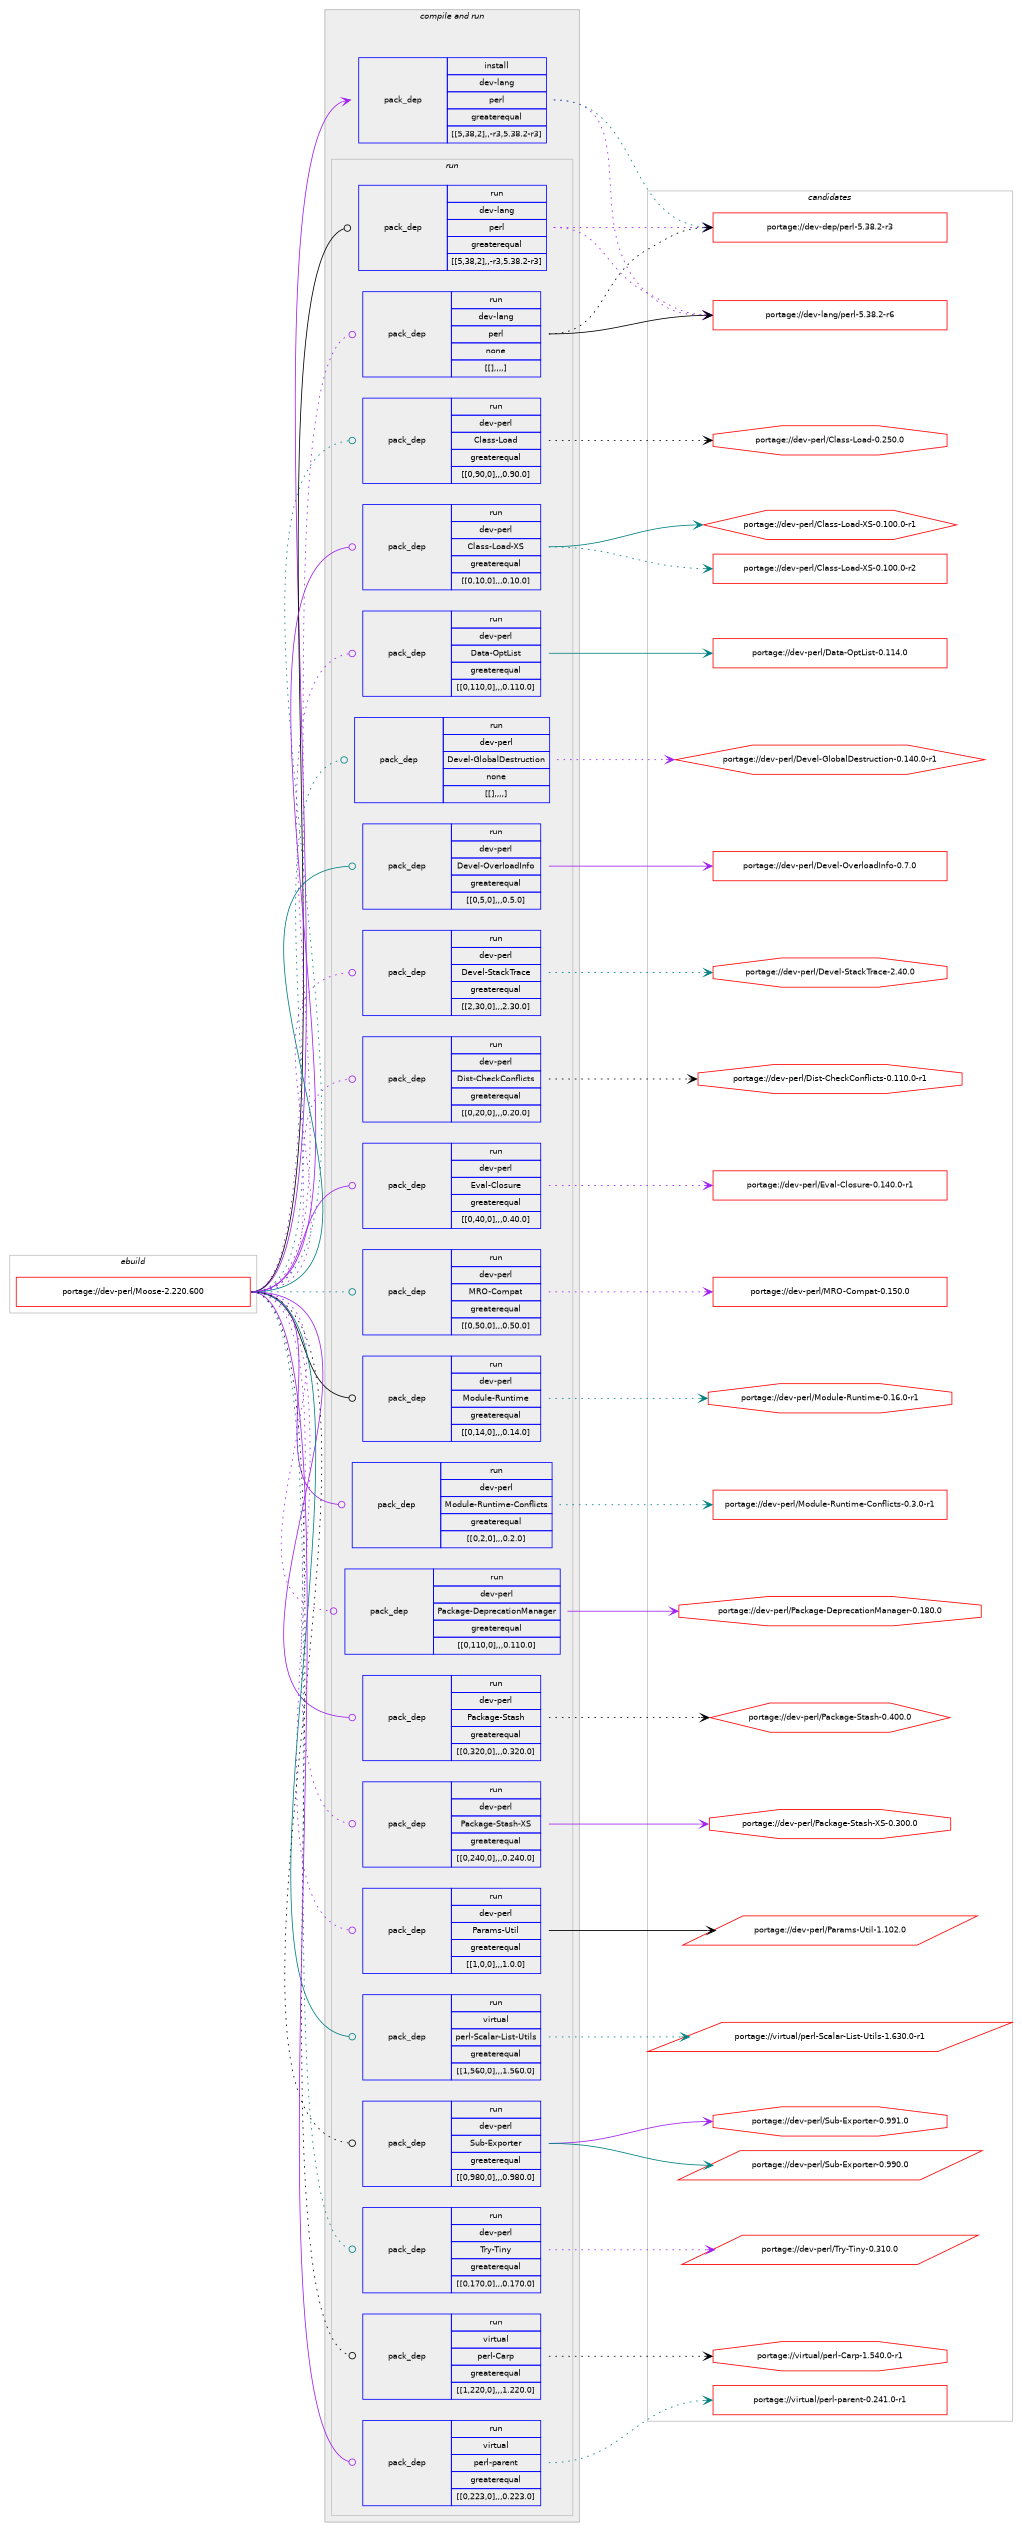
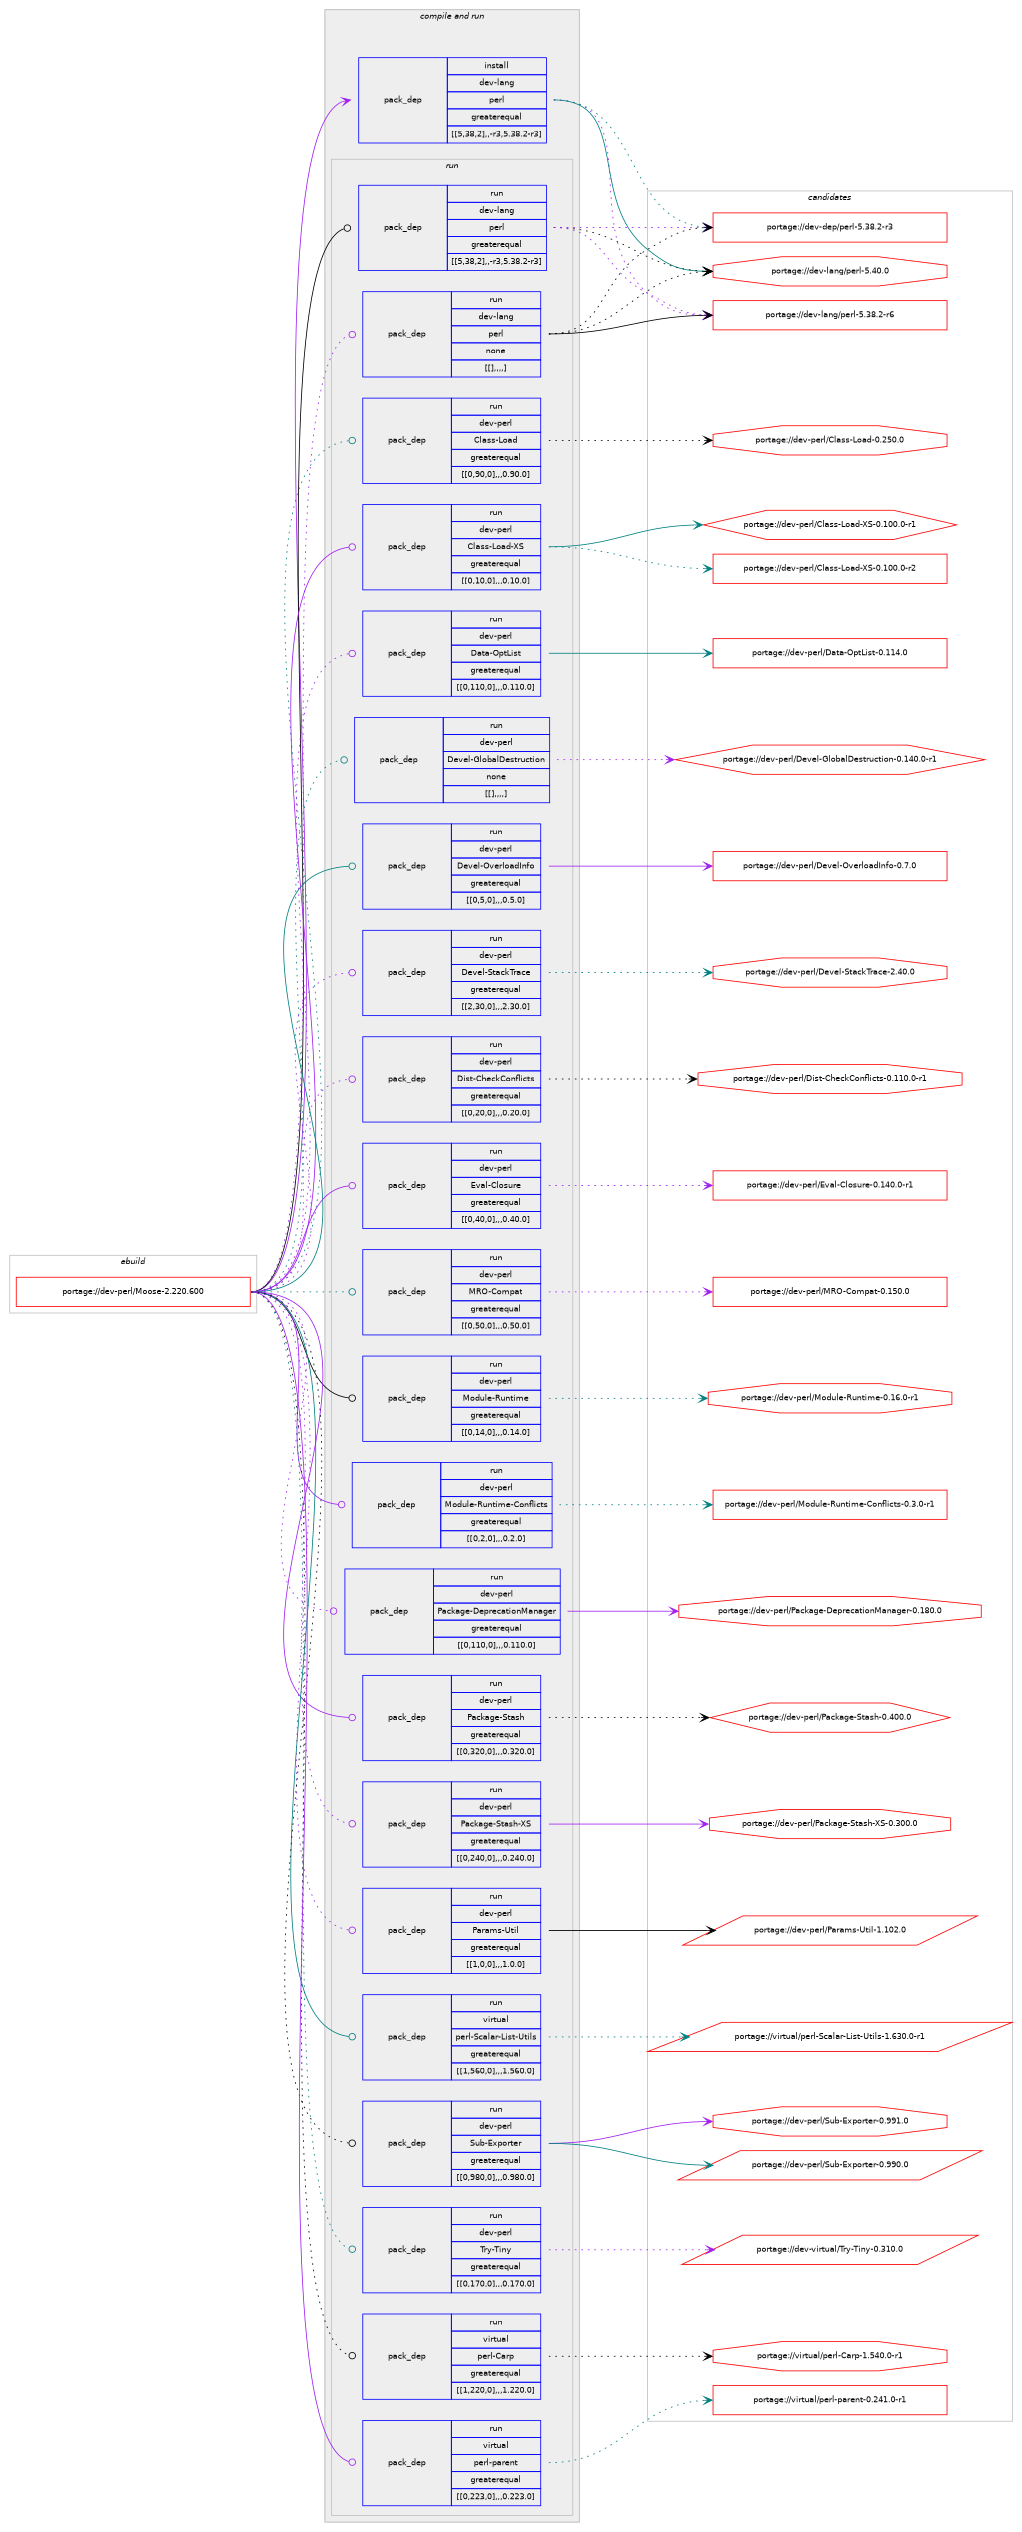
node "portage://dev-lang/perl-5.40.0": added
node "portage://dev-perl/Try-Tiny-0.310.0": label "portage://dev-perl/Try-Tiny-0.310.0" -> "portage://dev-virtual/Try-Tiny-0.310.0"
